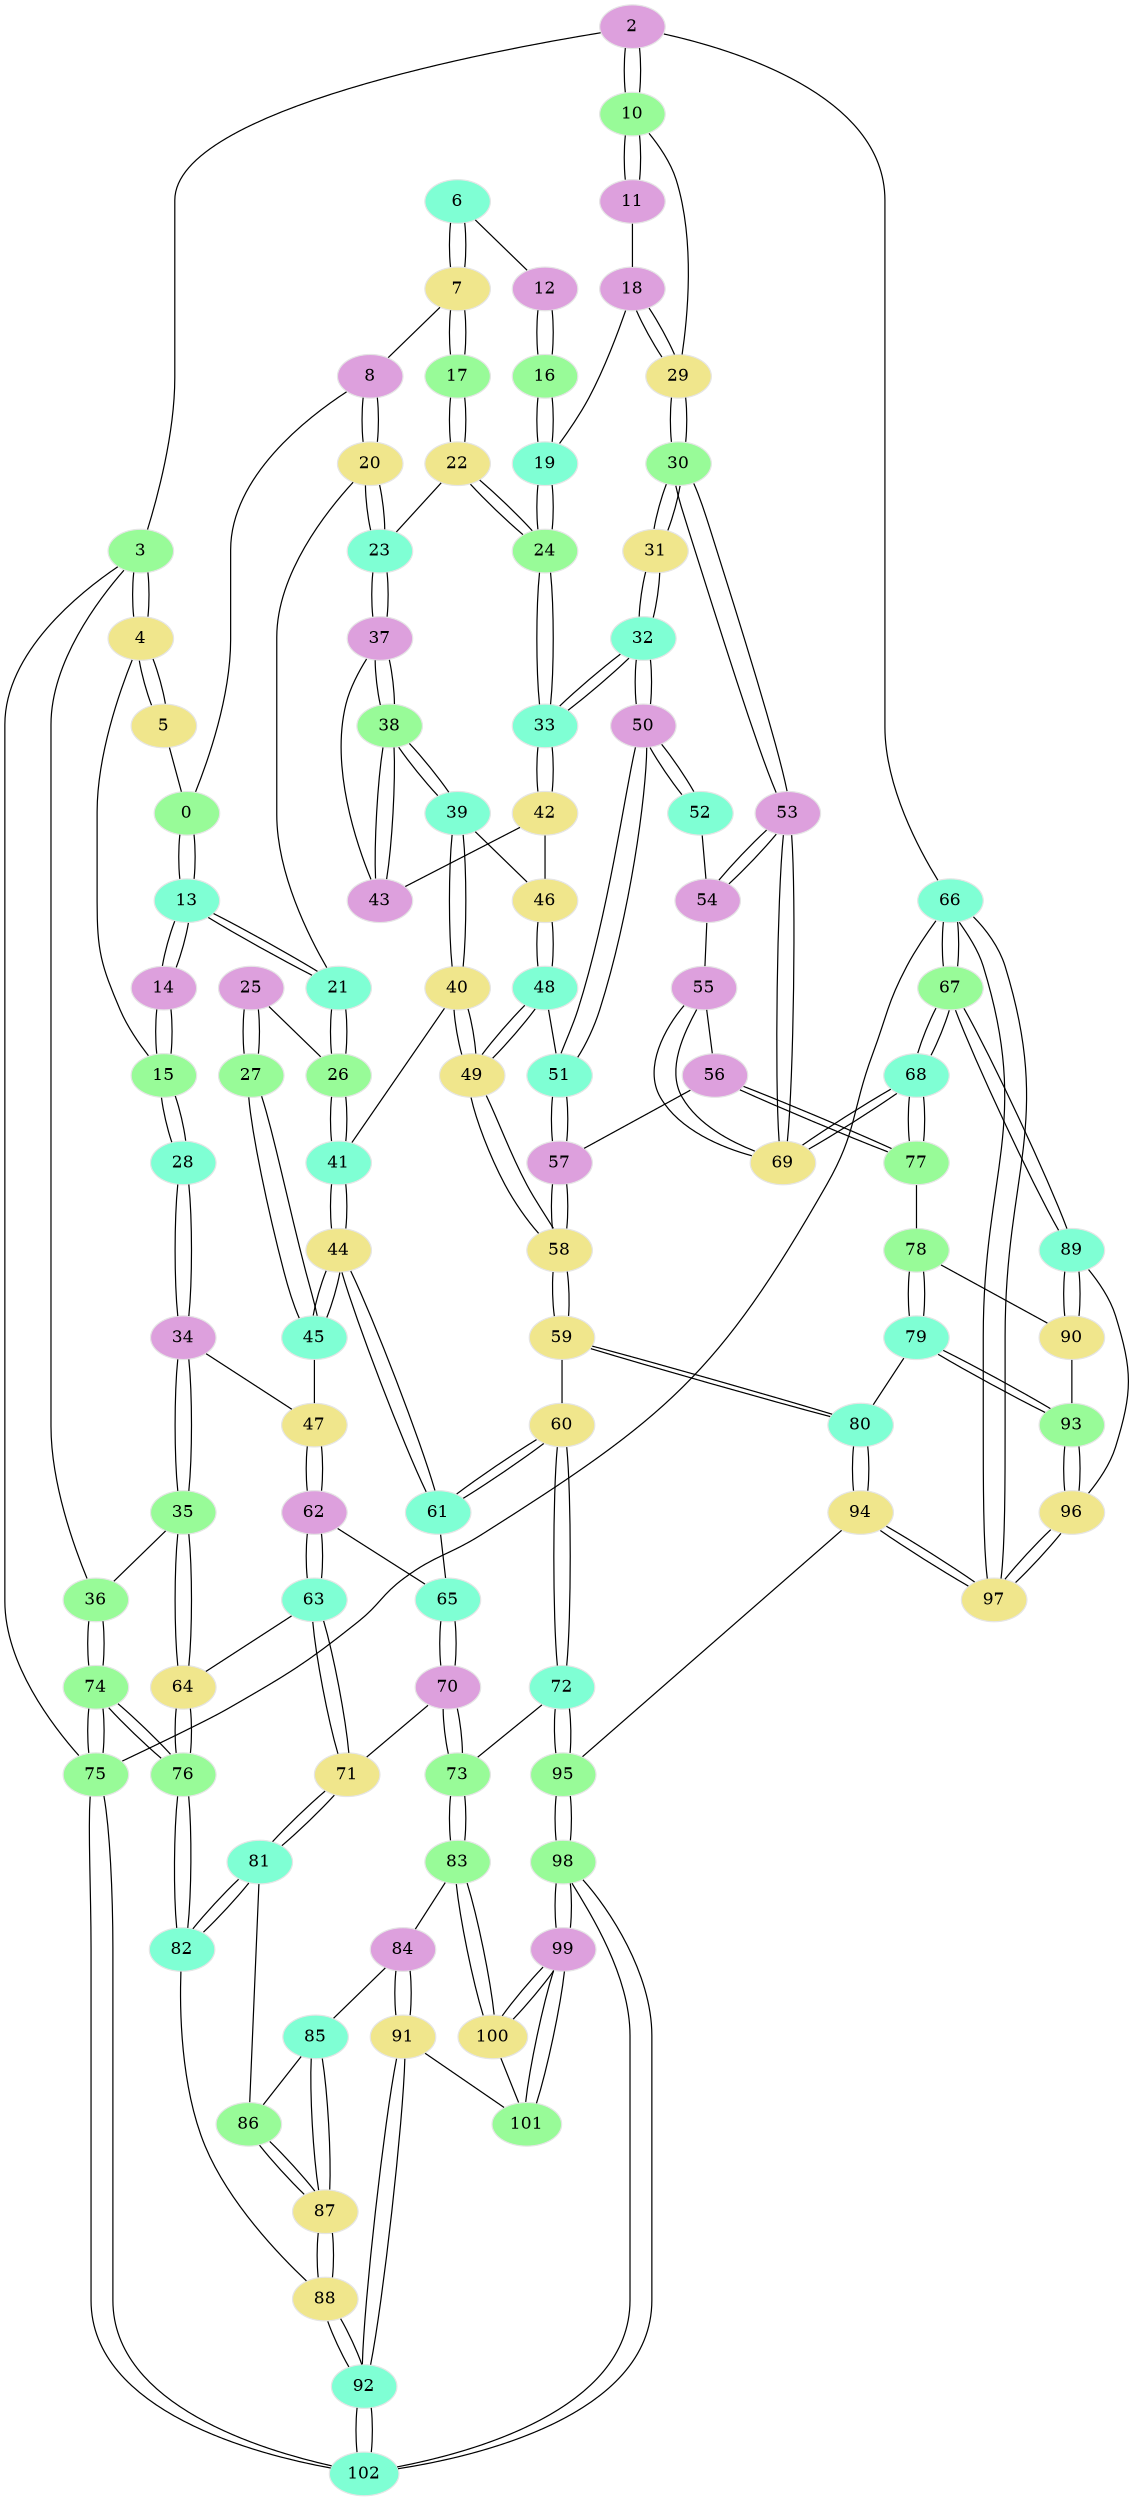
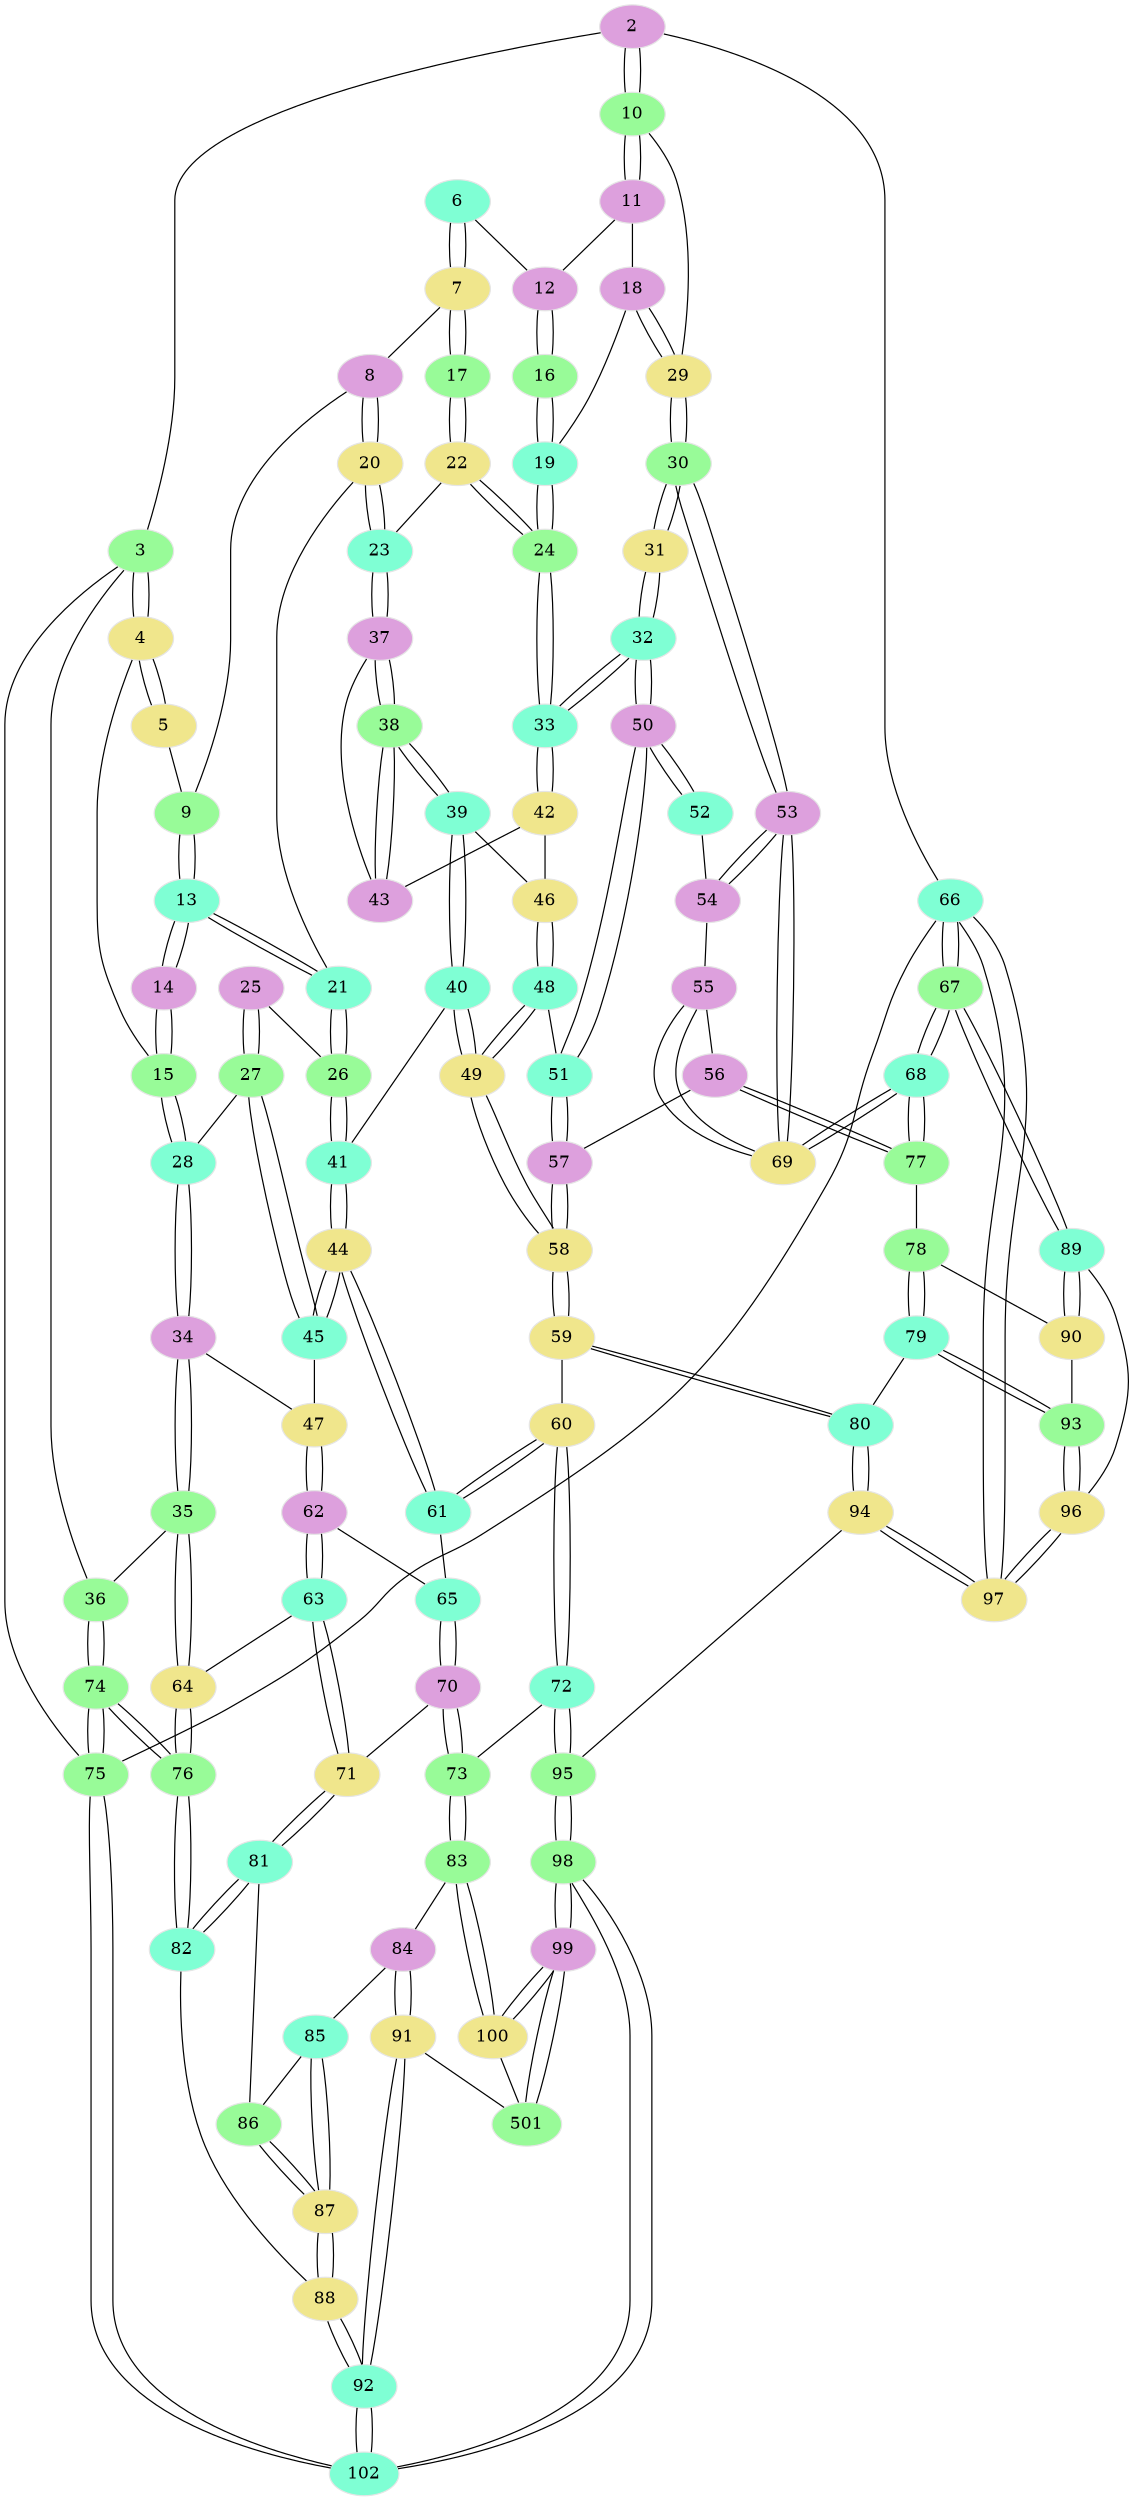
edge "11" -- "12": added
node "0": label "0" -> "9"
node "40": fillcolor khaki -> aquamarine
edge "27" -- "28": added
node "101": label "101" -> "501"
